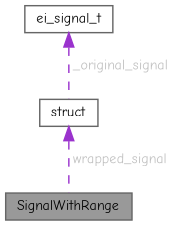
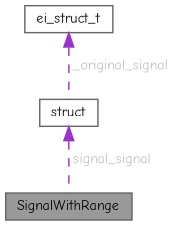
node "ei_signal_t": label "ei_signal_t" -> "ei_struct_t"
edge "SignalWithRange" -> "struct": label " wrapped_signal" -> " signal_signal"
